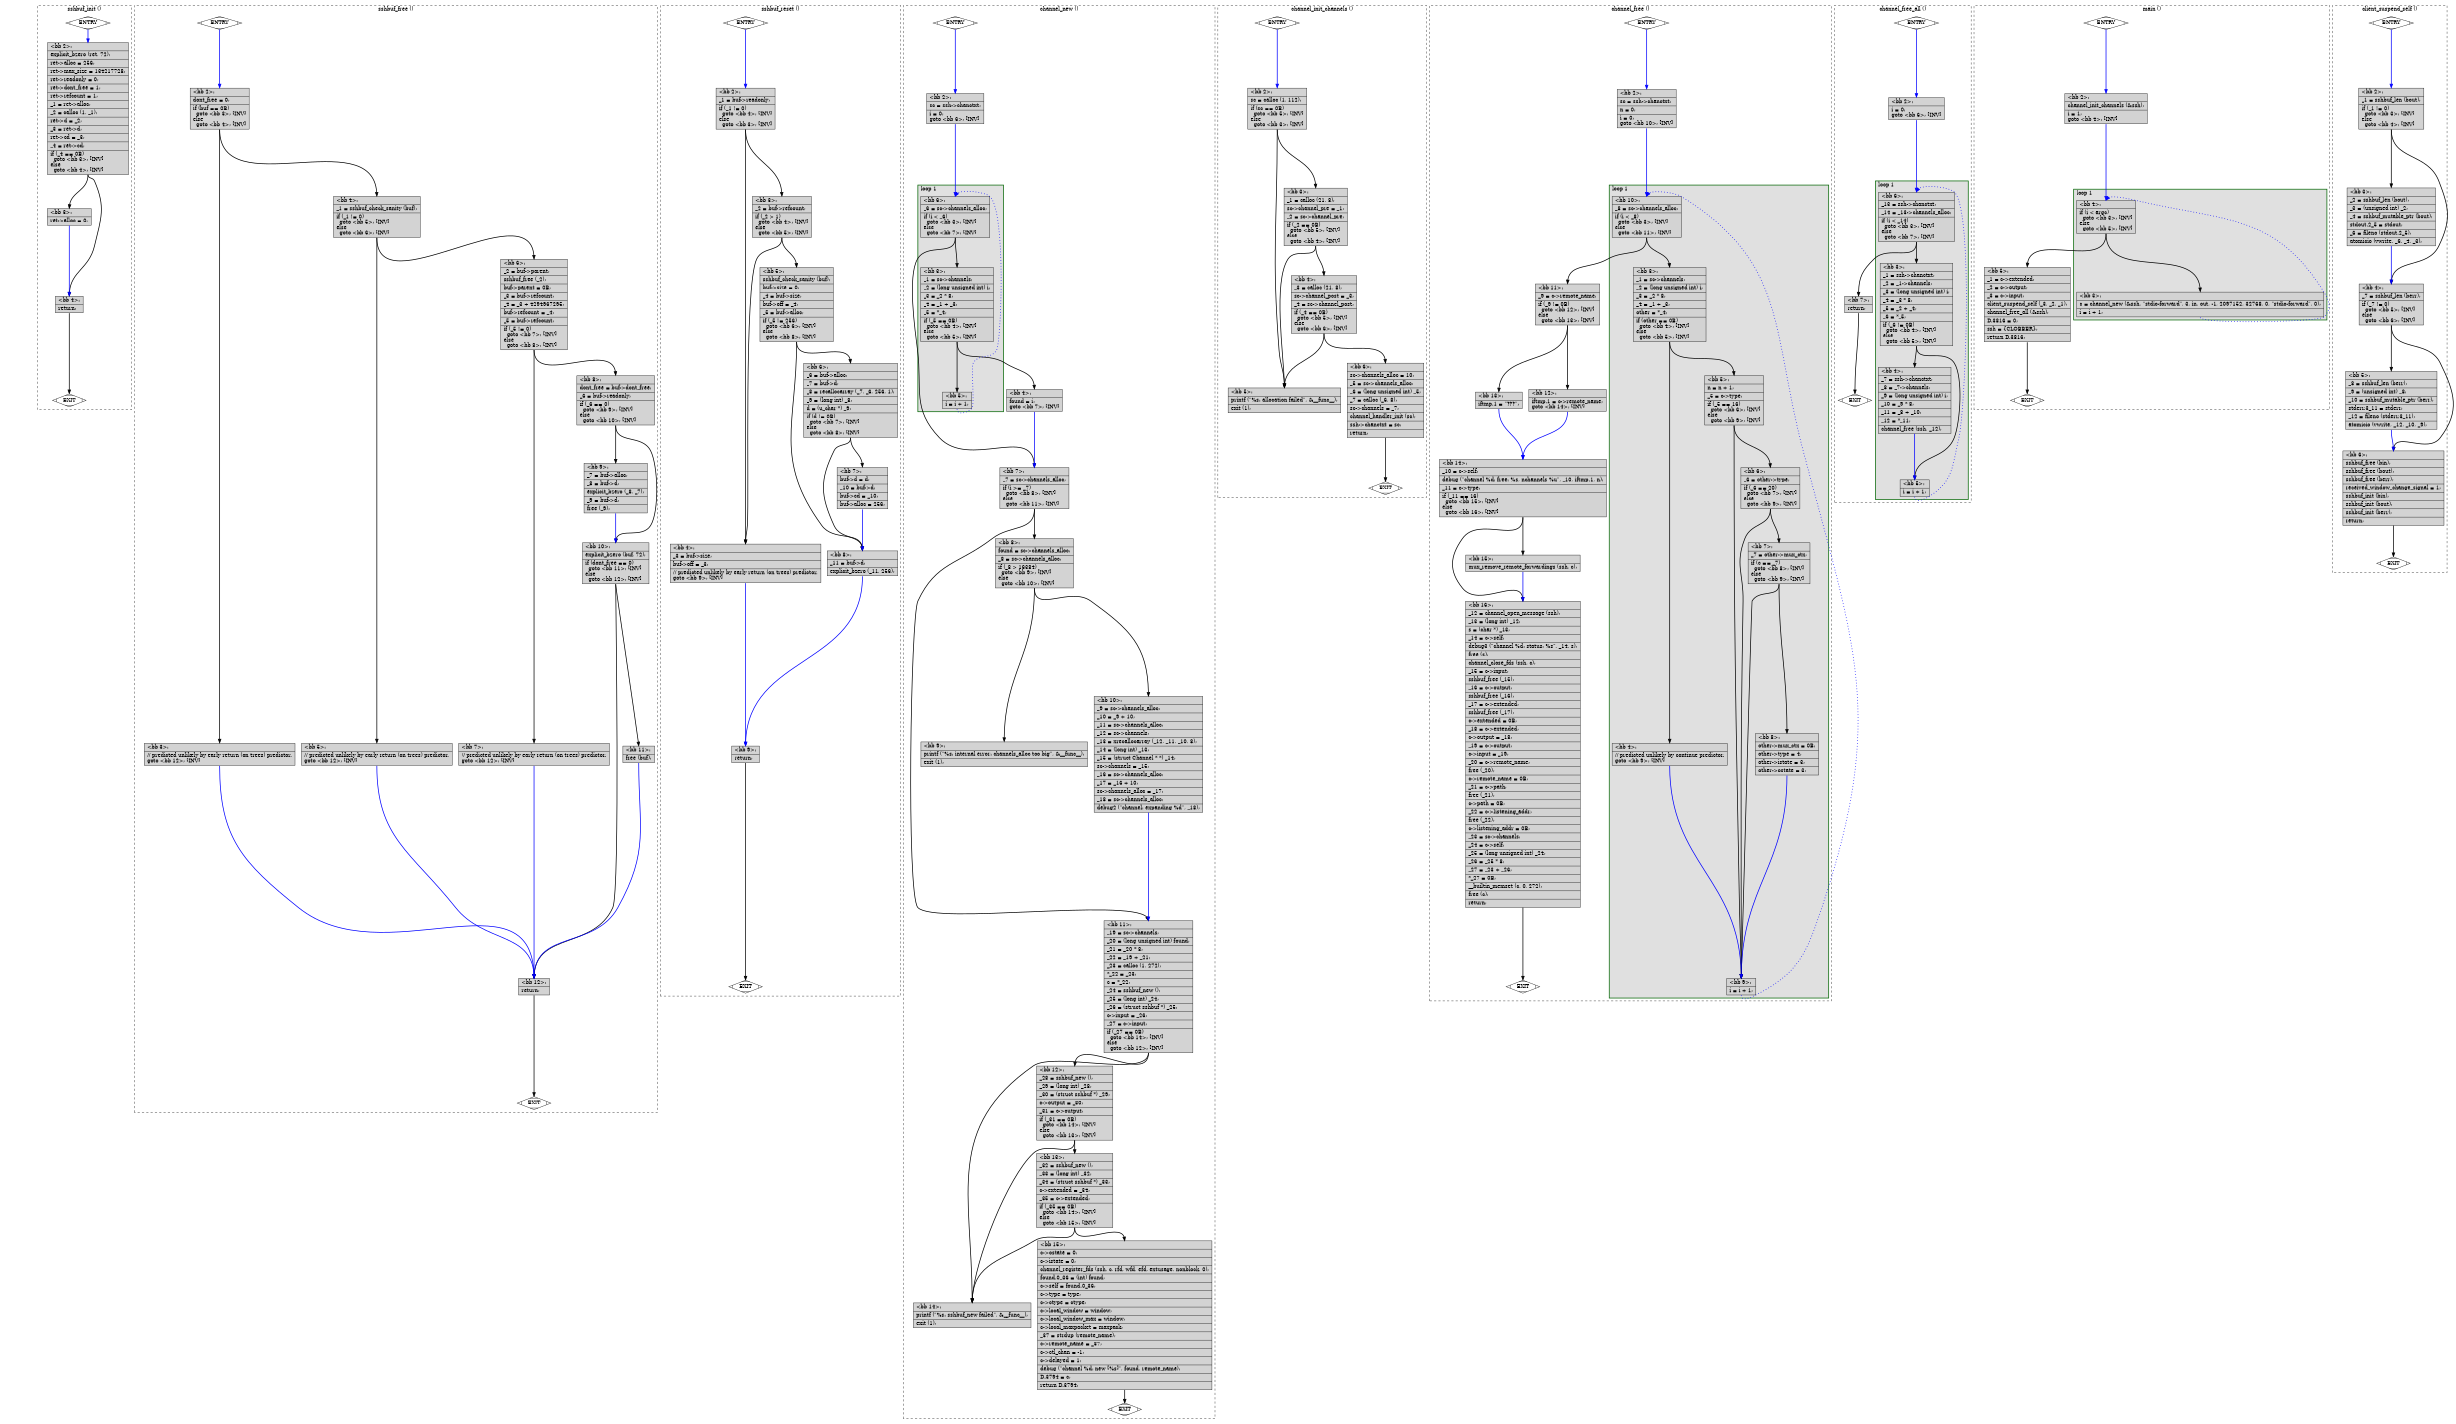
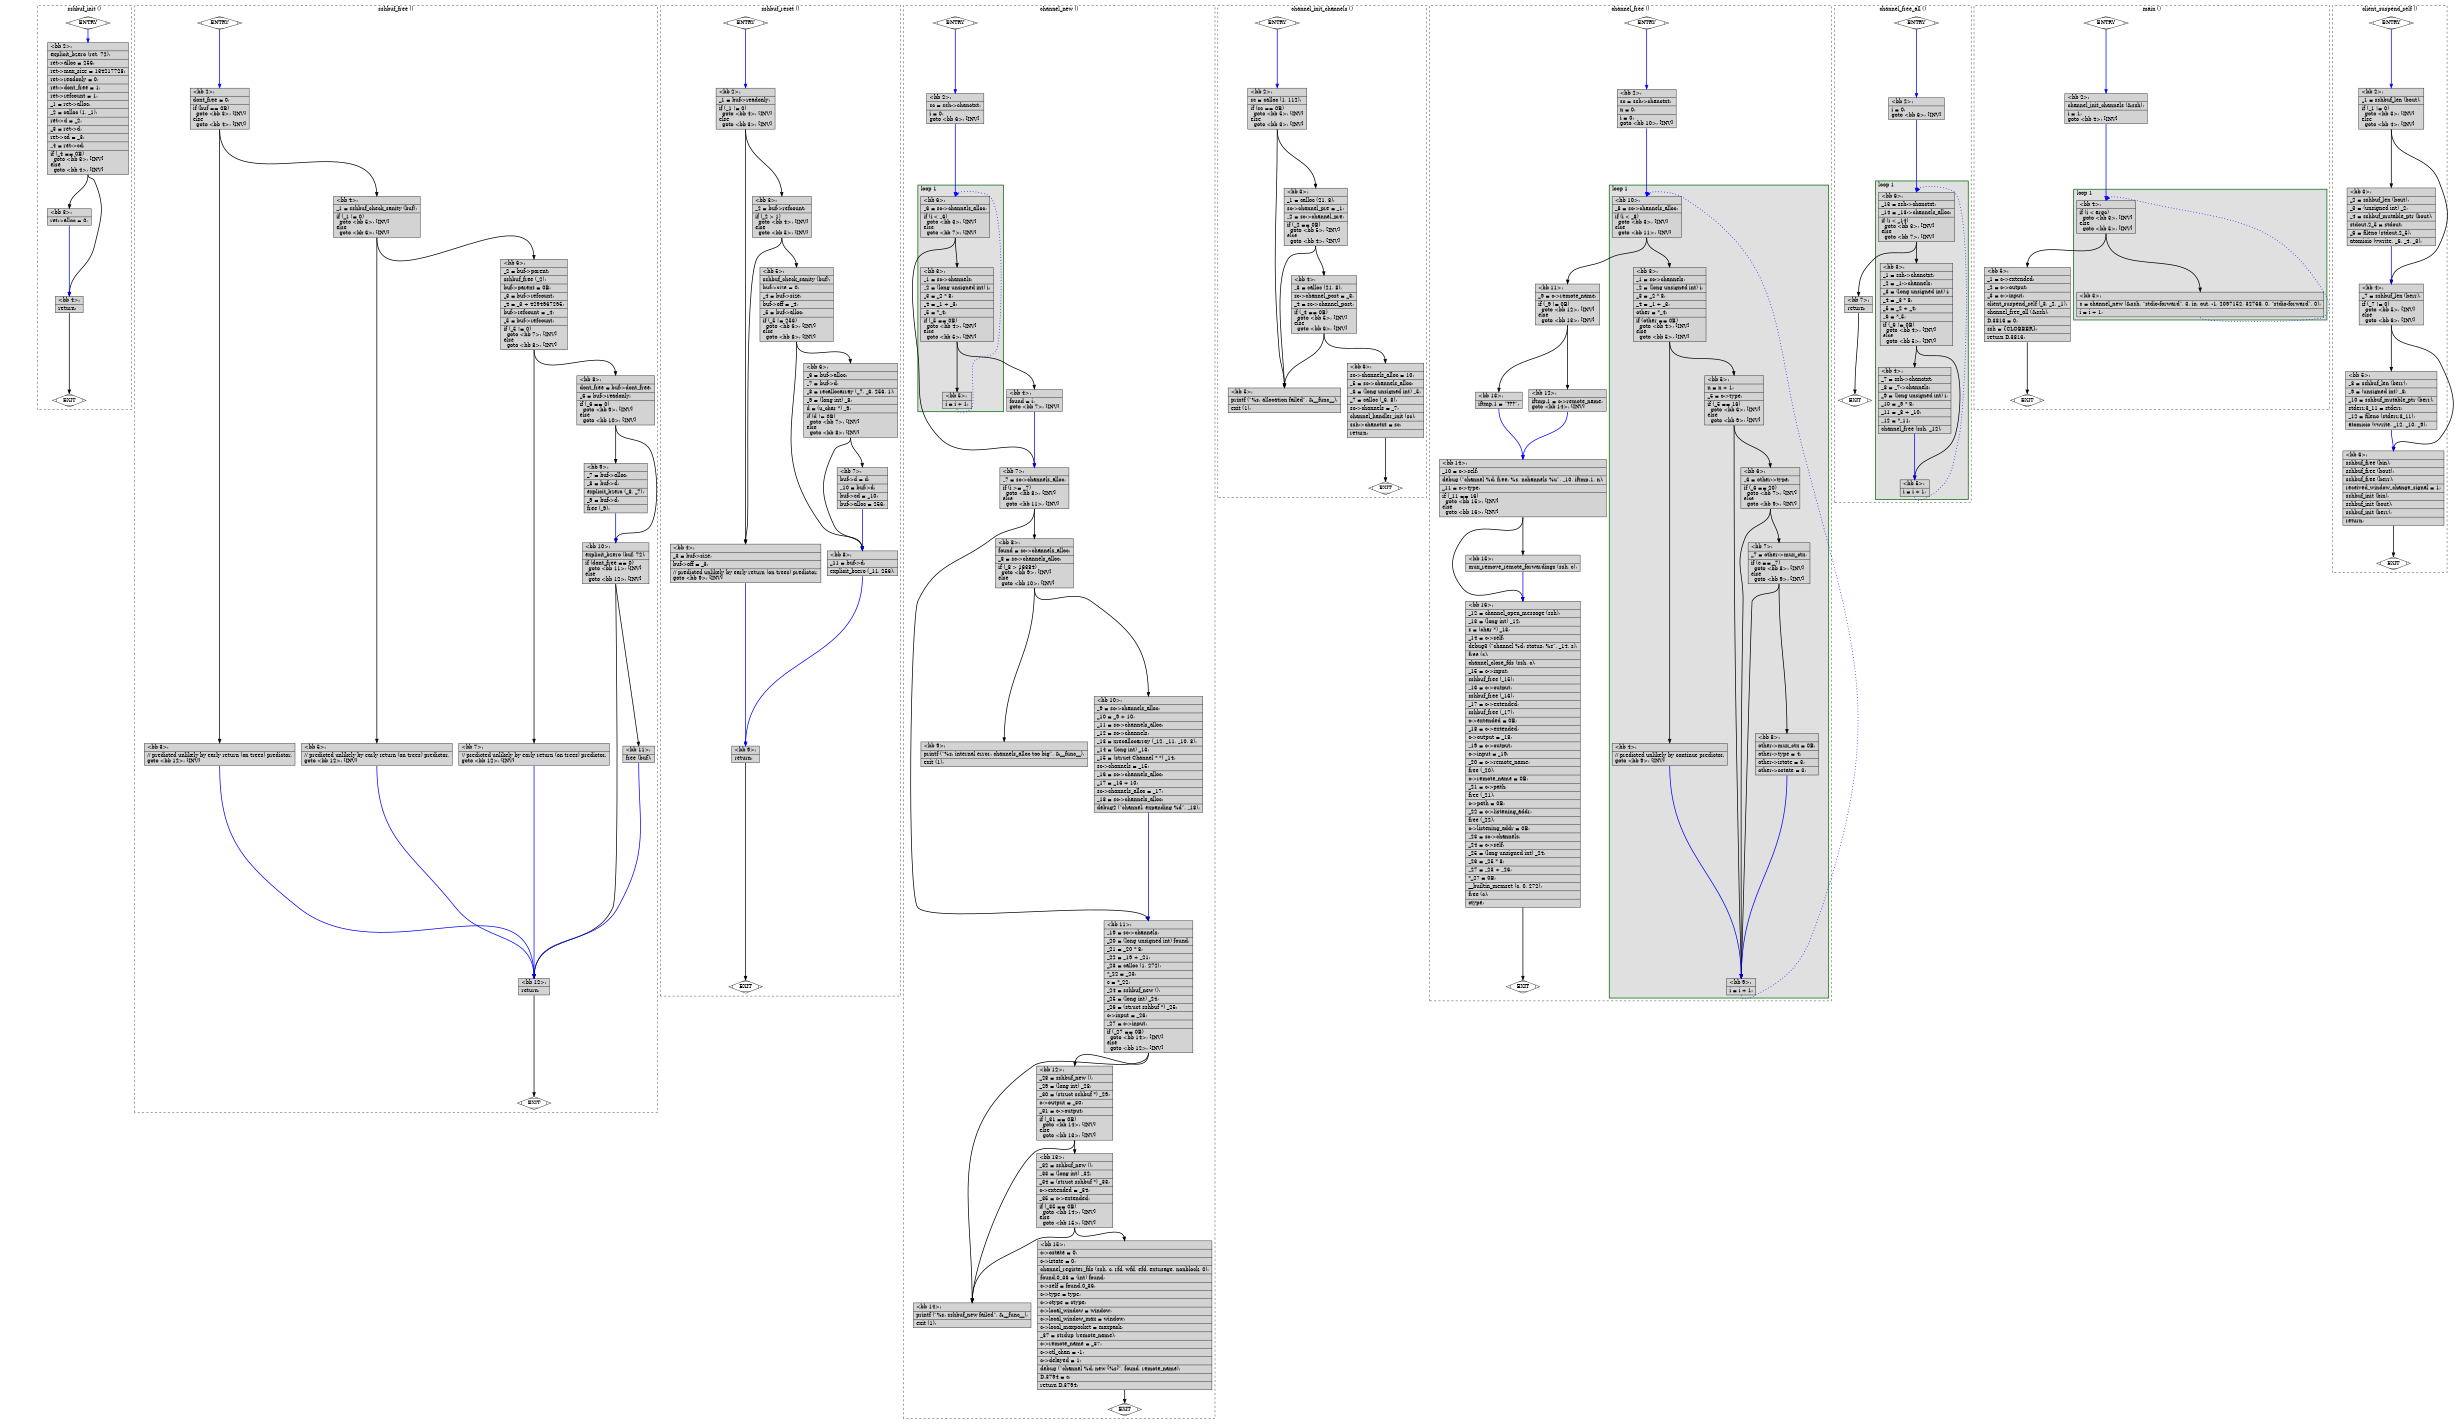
node "<bb 16>:": text "return;" -> "ctype;"
